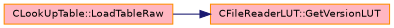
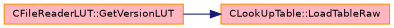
edge "CLookUpTable::LoadTableRaw" -> "CFileReaderLUT::GetVersionLUT": reversed
